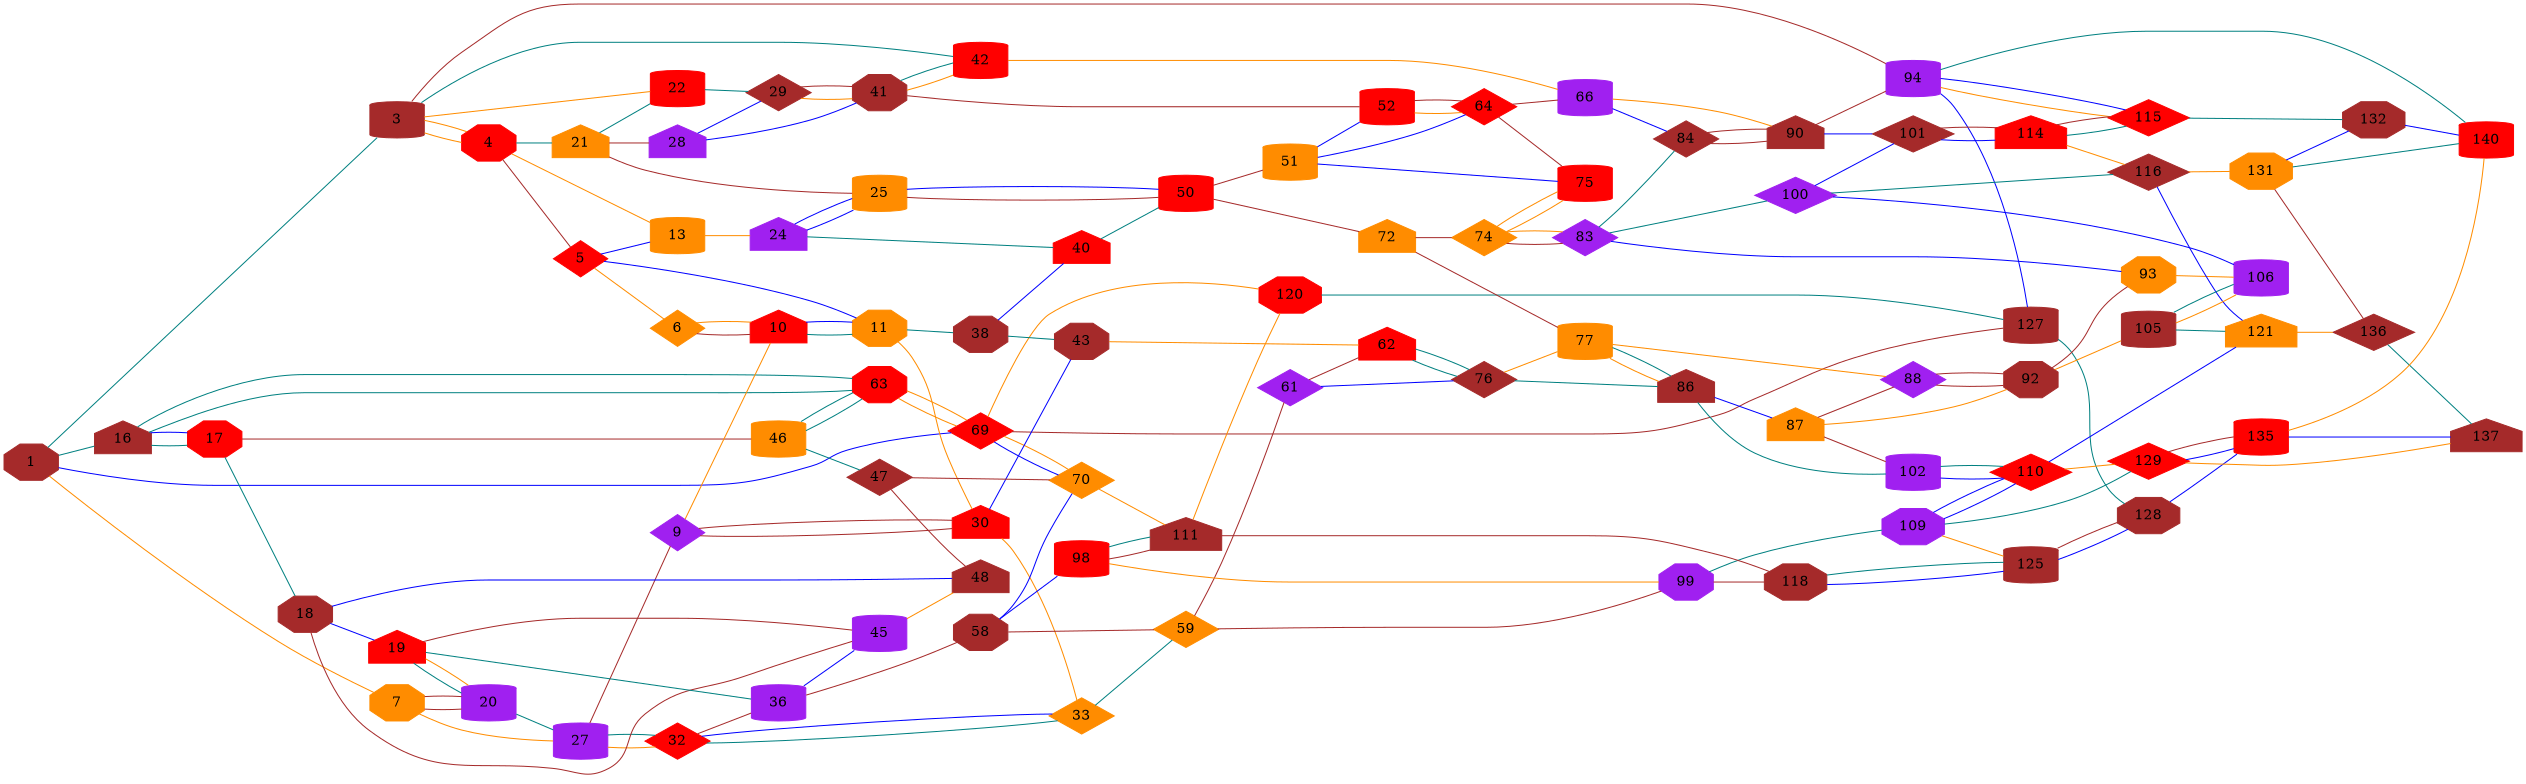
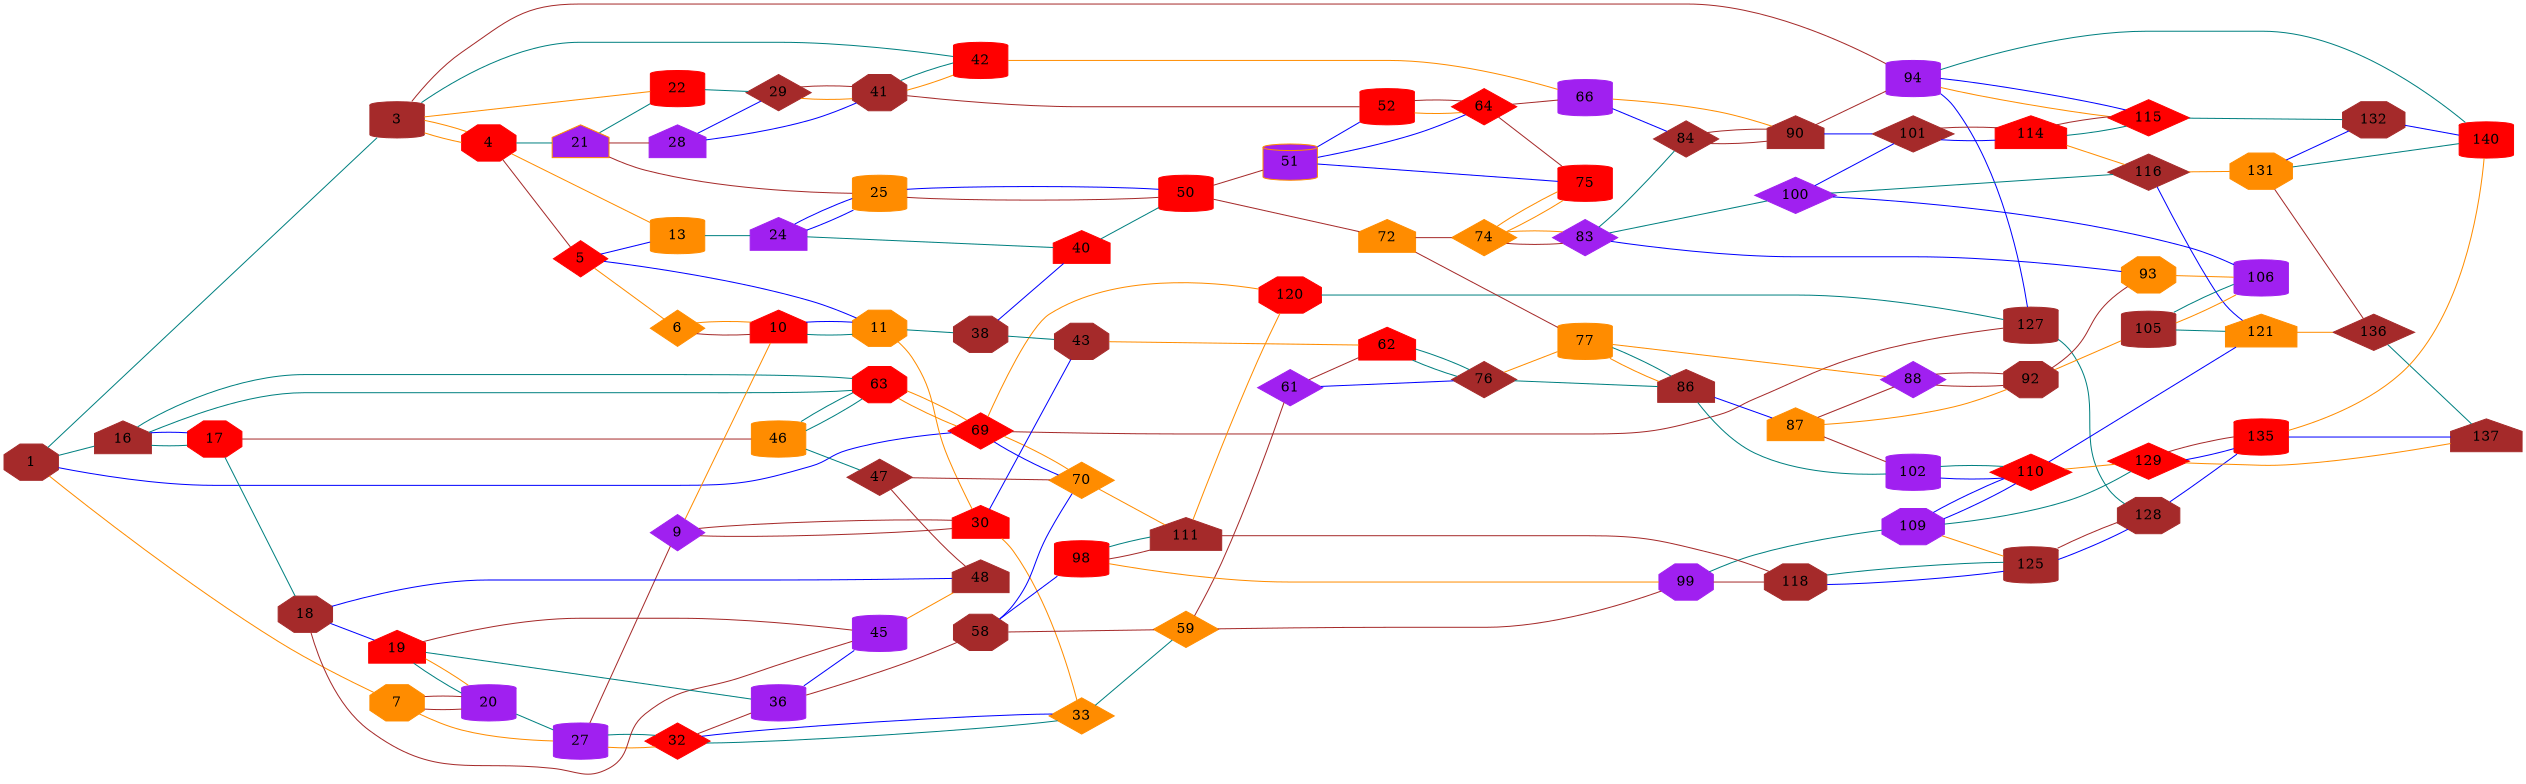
node "21": fillcolor darkorange -> purple
node "51": fillcolor darkorange -> purple
edge "13" -- "24": color darkorange -> teal
